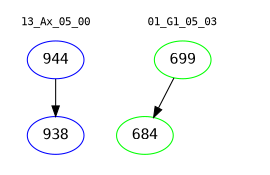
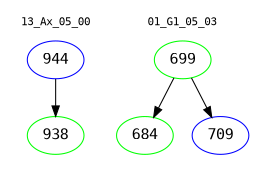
node "938": color blue -> green
node "709": added
